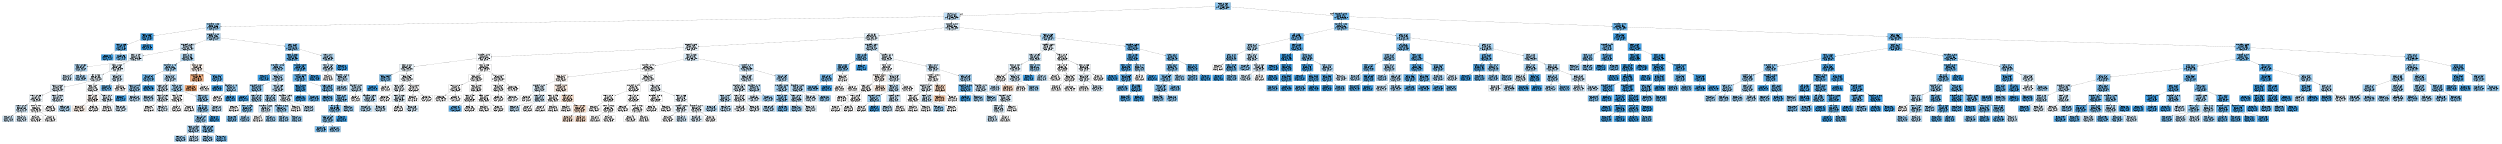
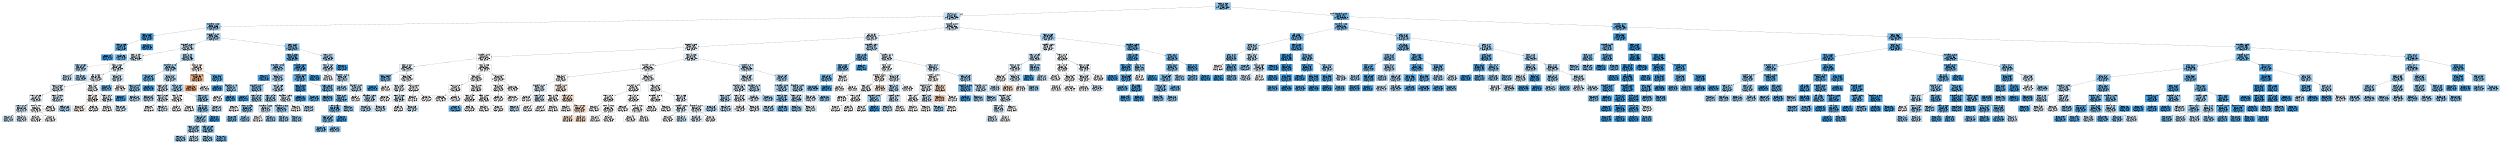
node "gini = 0.469 graphSize = 48 value = [18, 30] class = True": label "gini = 0.469 graphSize = 48 value = [18, 30] class = True" -> "gini = 0.469 samples = 48 value = [18, 30] class = True"
node "gini = 0.0 samples = 20 value = [0, 20] class = True": fillcolor #399de5 -> #e8f4fc
